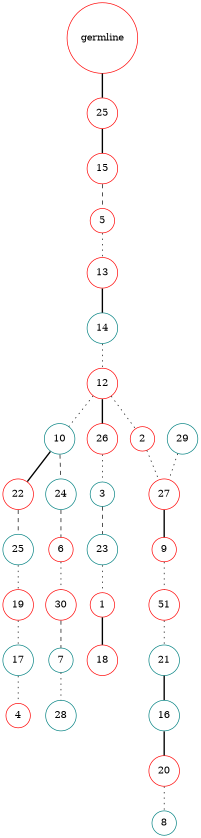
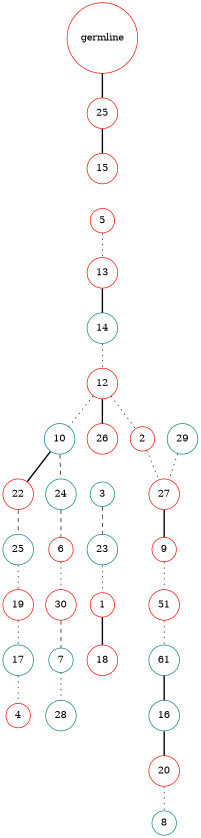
edge "15" -- "5": removed
edge "26" -- "3": removed
node "21": label "21" -> "61"
